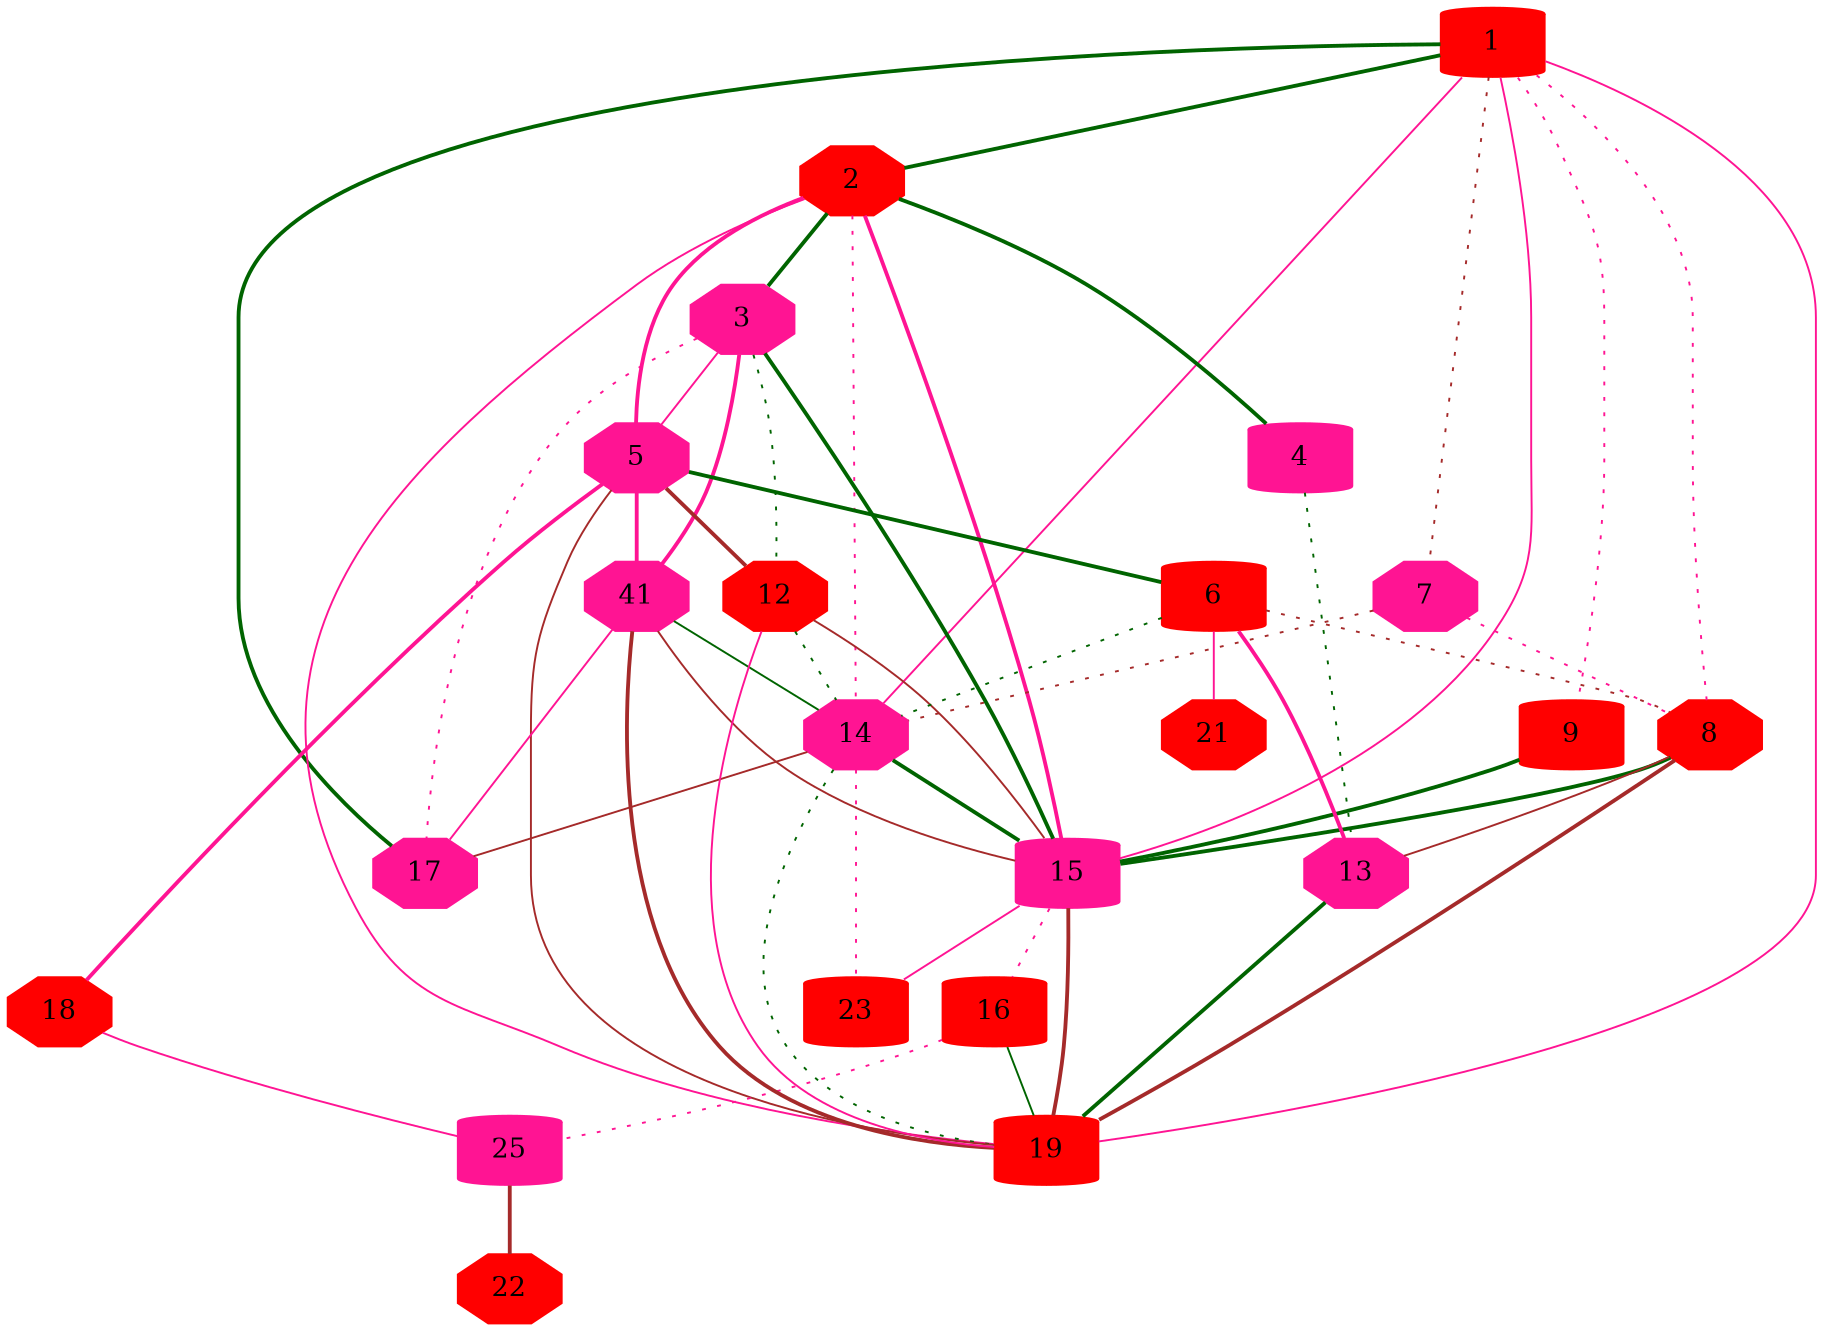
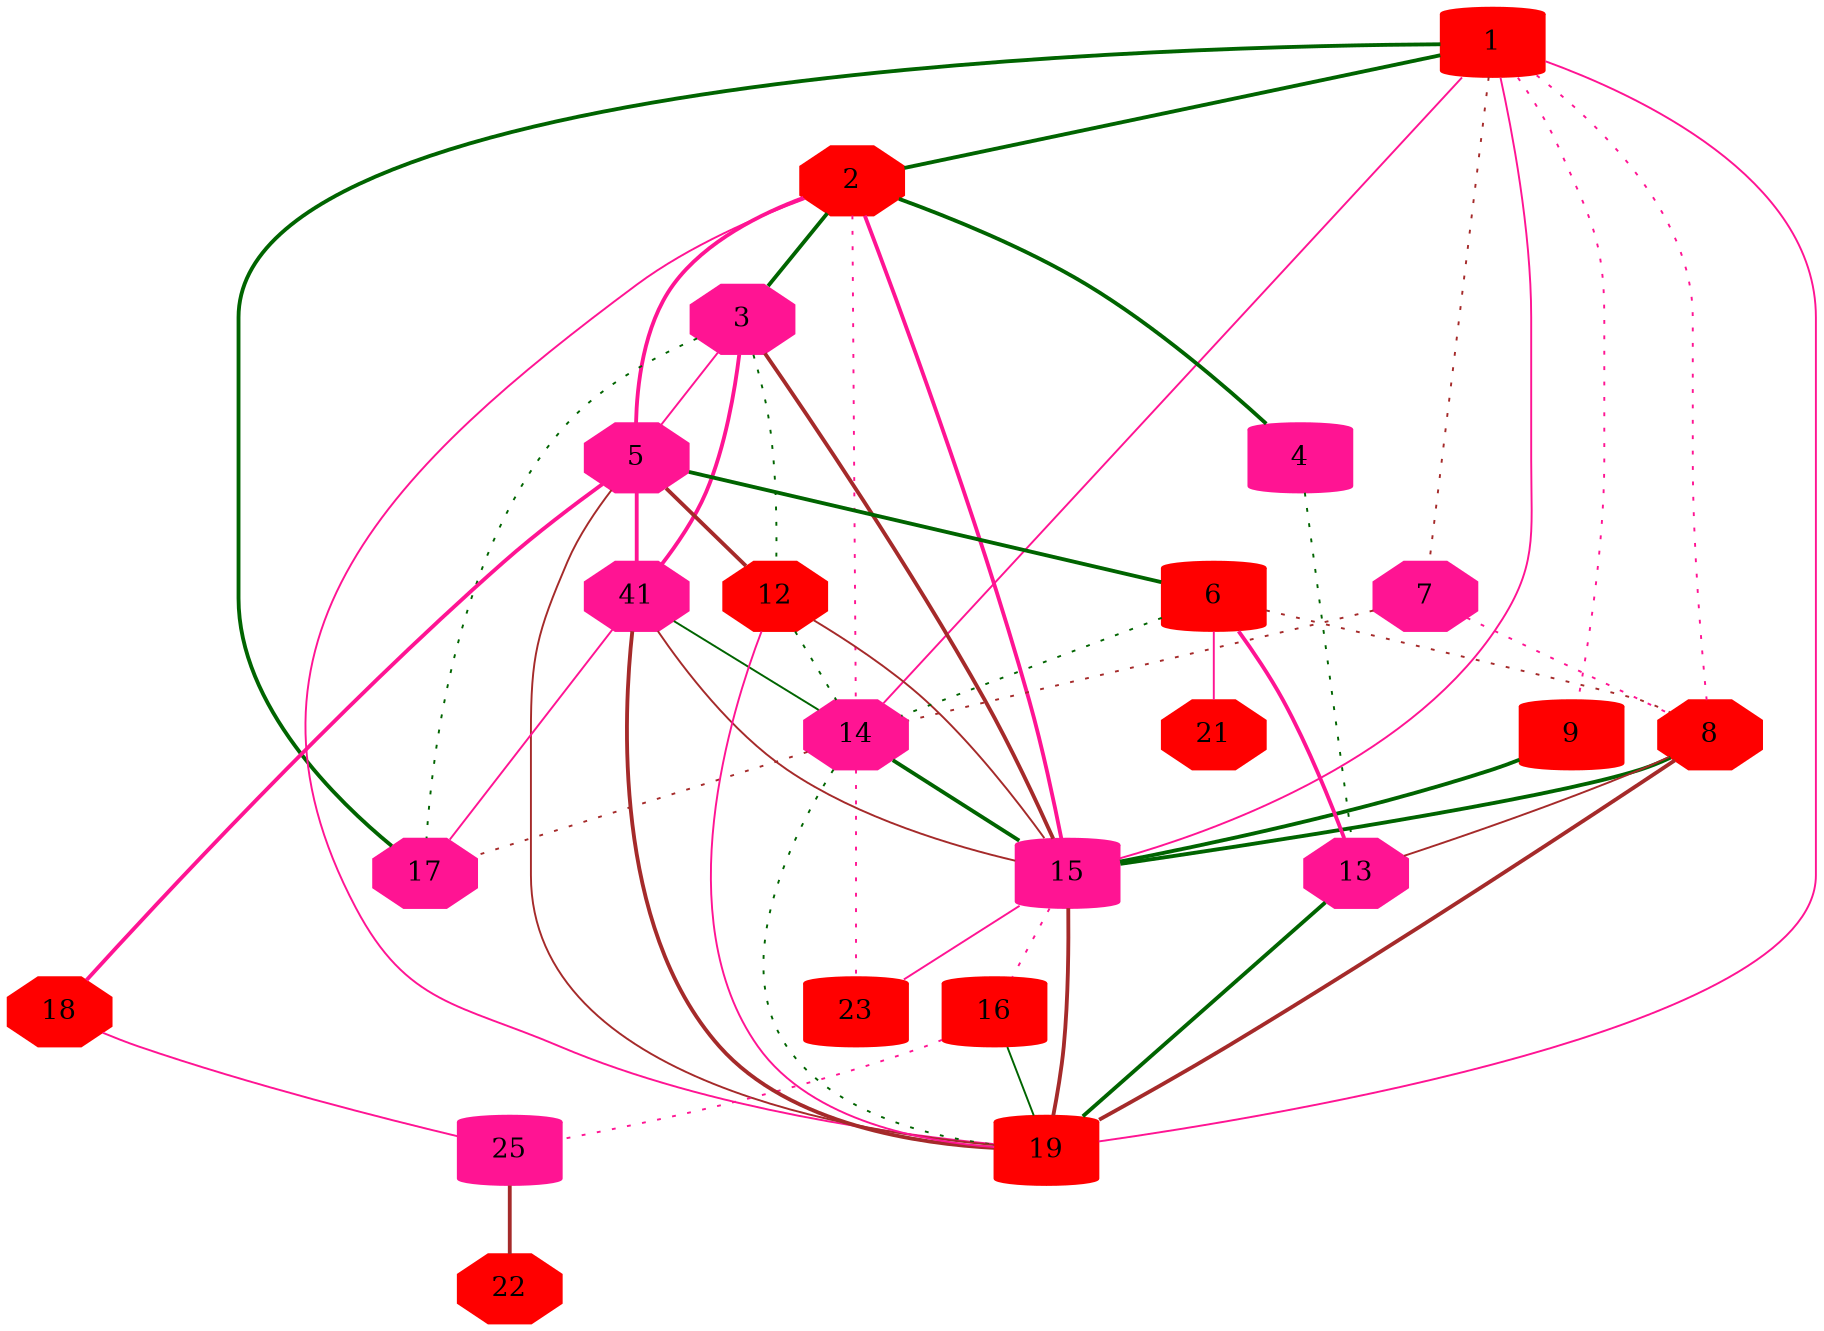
edge "3" -- "17": color deeppink -> darkgreen
edge "3" -- "15": color darkgreen -> brown
edge "14" -- "17": style solid -> dotted
